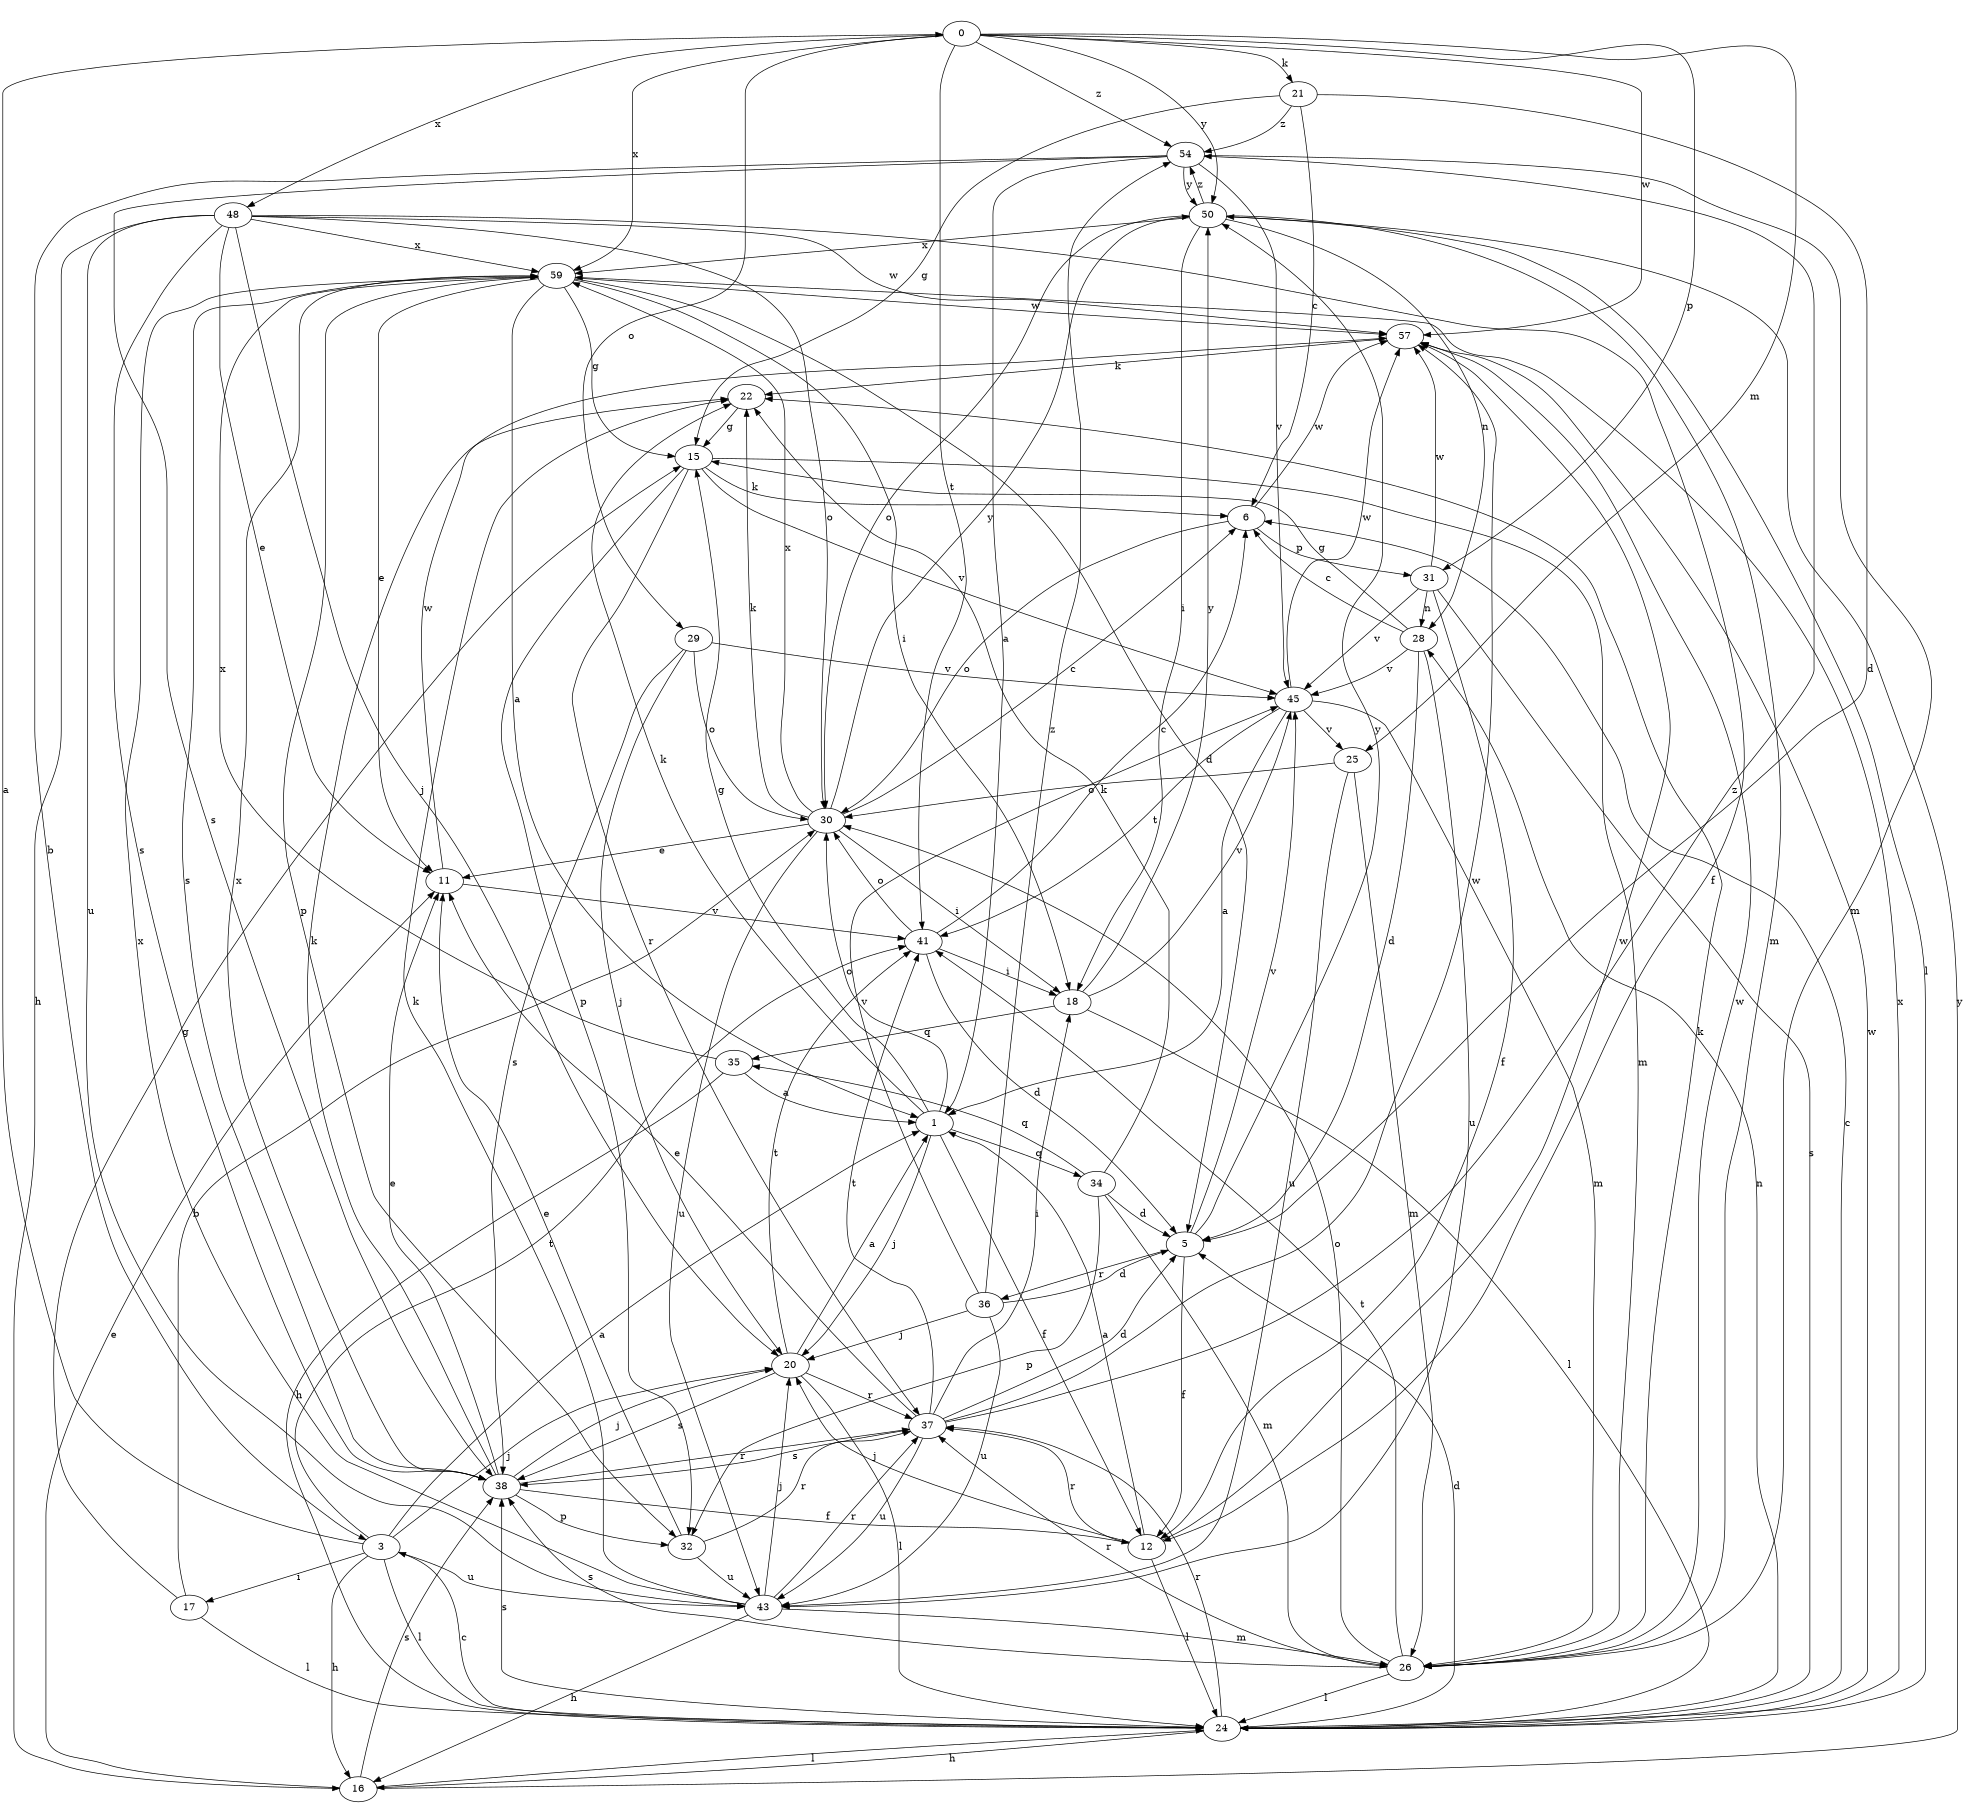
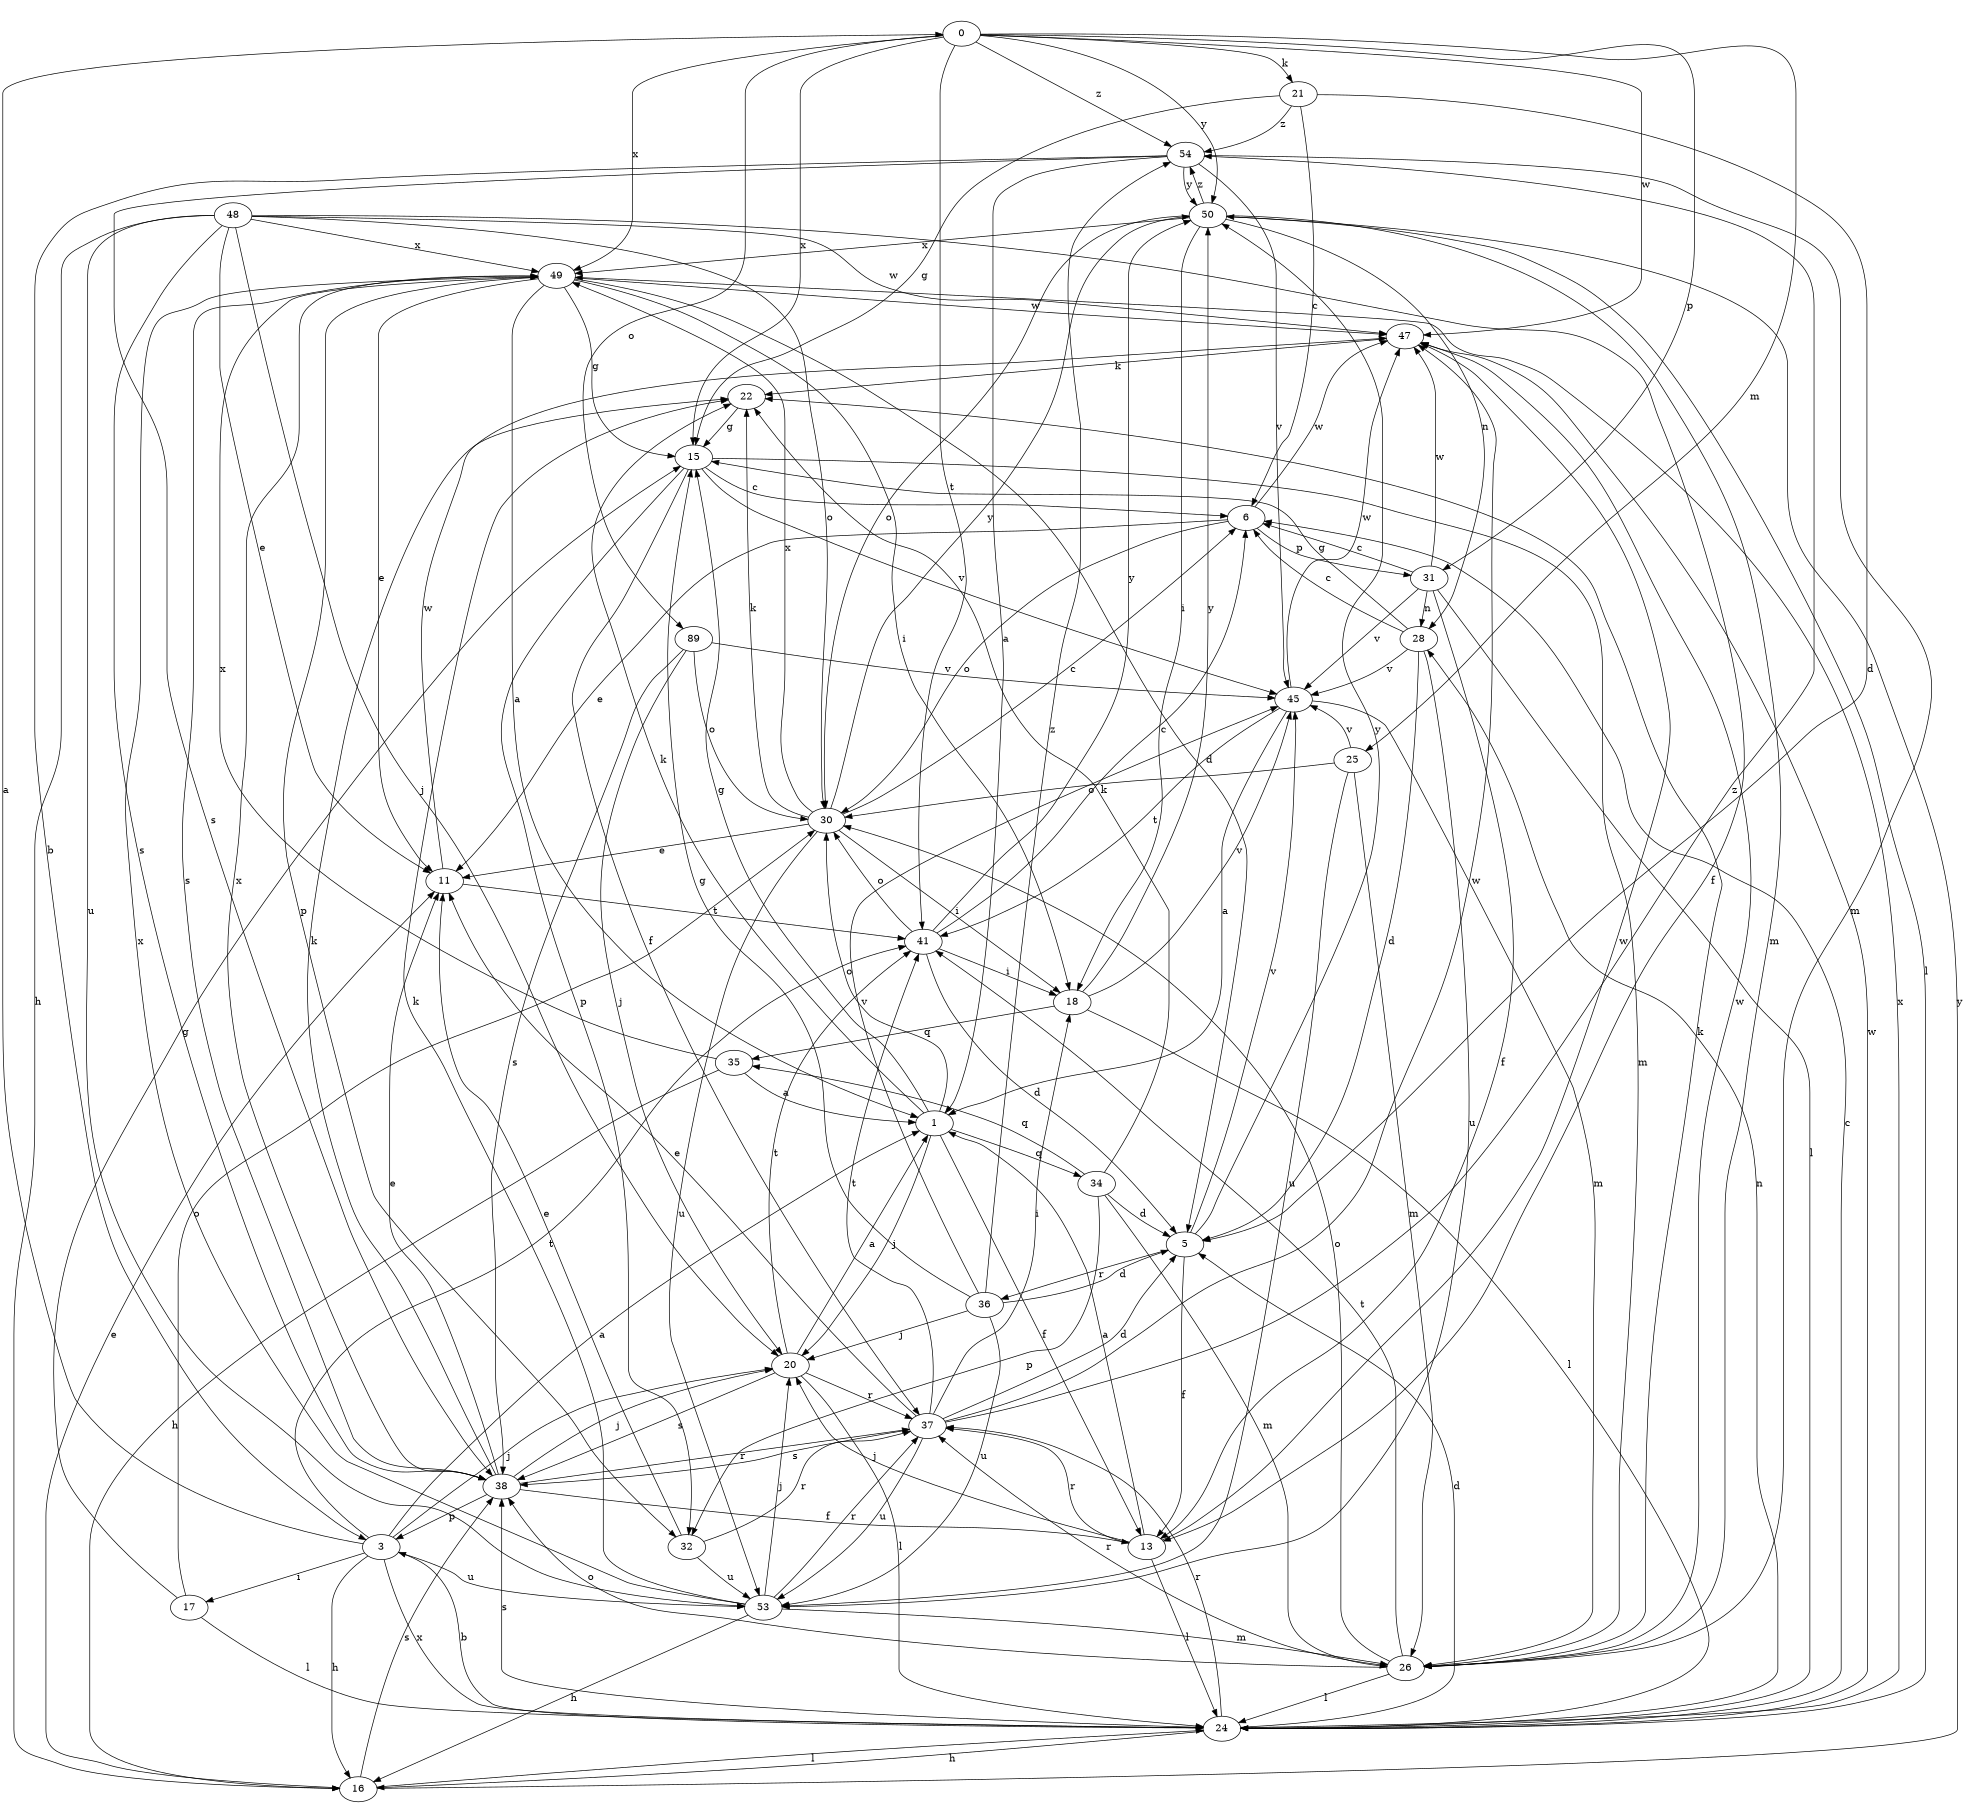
edge "0" -> "48": now "0" -> "15"
node "59": label "59" -> "49"
node "57": label "57" -> "47"
edge "15" -> "6": label "k" -> "c"
edge "6" -> "11": added, label "e"
edge "31" -> "6": added, label "c"
edge "41" -> "50": added, label "y"
node "29": label "29" -> "89"
edge "45" -> "25": reversed
edge "11" -> "41": label "v" -> "t"
edge "36" -> "15": added, label "g"
edge "15" -> "37": label "r" -> "f"
edge "31" -> "24": label "s" -> "l"
edge "17" -> "30": label "b" -> "o"
edge "38" -> "32": now "38" -> "3"
node "12": label "12" -> "13"
edge "26" -> "38": label "s" -> "o"
node "43": label "43" -> "53"
edge "3" -> "24": label "l" -> "x"
edge "24" -> "3": label "c" -> "b"
edge "35" -> "24": now "35" -> "16"
